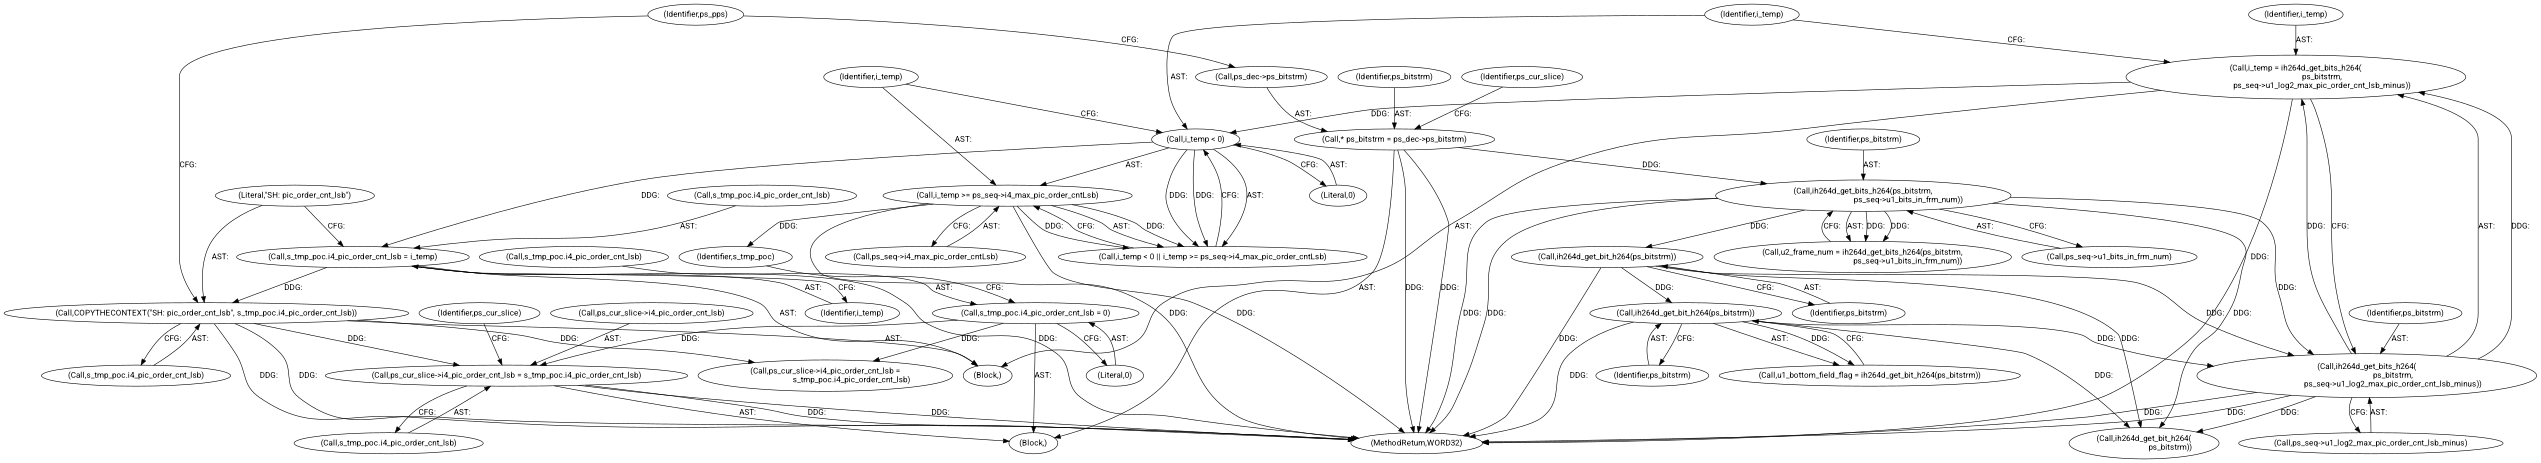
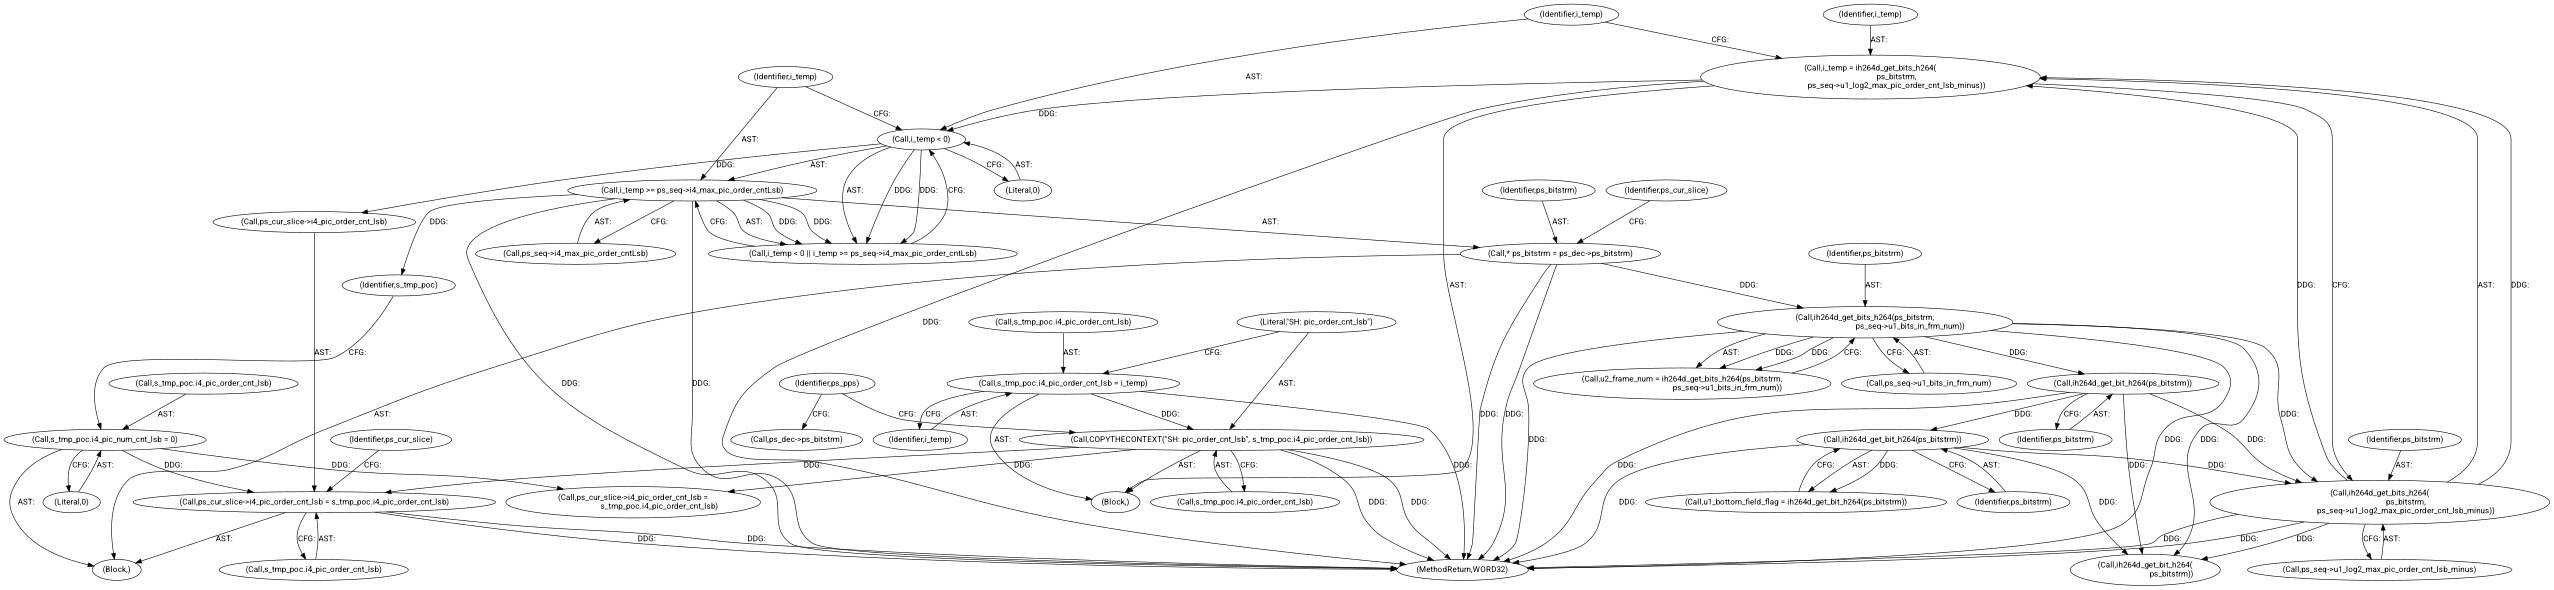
edge "(Call,ps_dec->ps_bitstrm)" -> "(Call,* ps_bitstrm = ps_dec->ps_bitstrm)": now "(Call,i_temp >= ps_seq->i4_max_pic_order_cntLsb)" -> "(Call,* ps_bitstrm = ps_dec->ps_bitstrm)"
edge "(Call,i_temp < 0)" -> "(Call,s_tmp_poc.i4_pic_order_cnt_lsb = i_temp)": now "(Call,i_temp < 0)" -> "(Call,ps_cur_slice->i4_pic_order_cnt_lsb)"
node "(Call,s_tmp_poc.i4_pic_order_cnt_lsb = 0)": label "(Call,s_tmp_poc.i4_pic_order_cnt_lsb = 0)" -> "(Call,s_tmp_poc.i4_pic_num_cnt_lsb = 0)"
